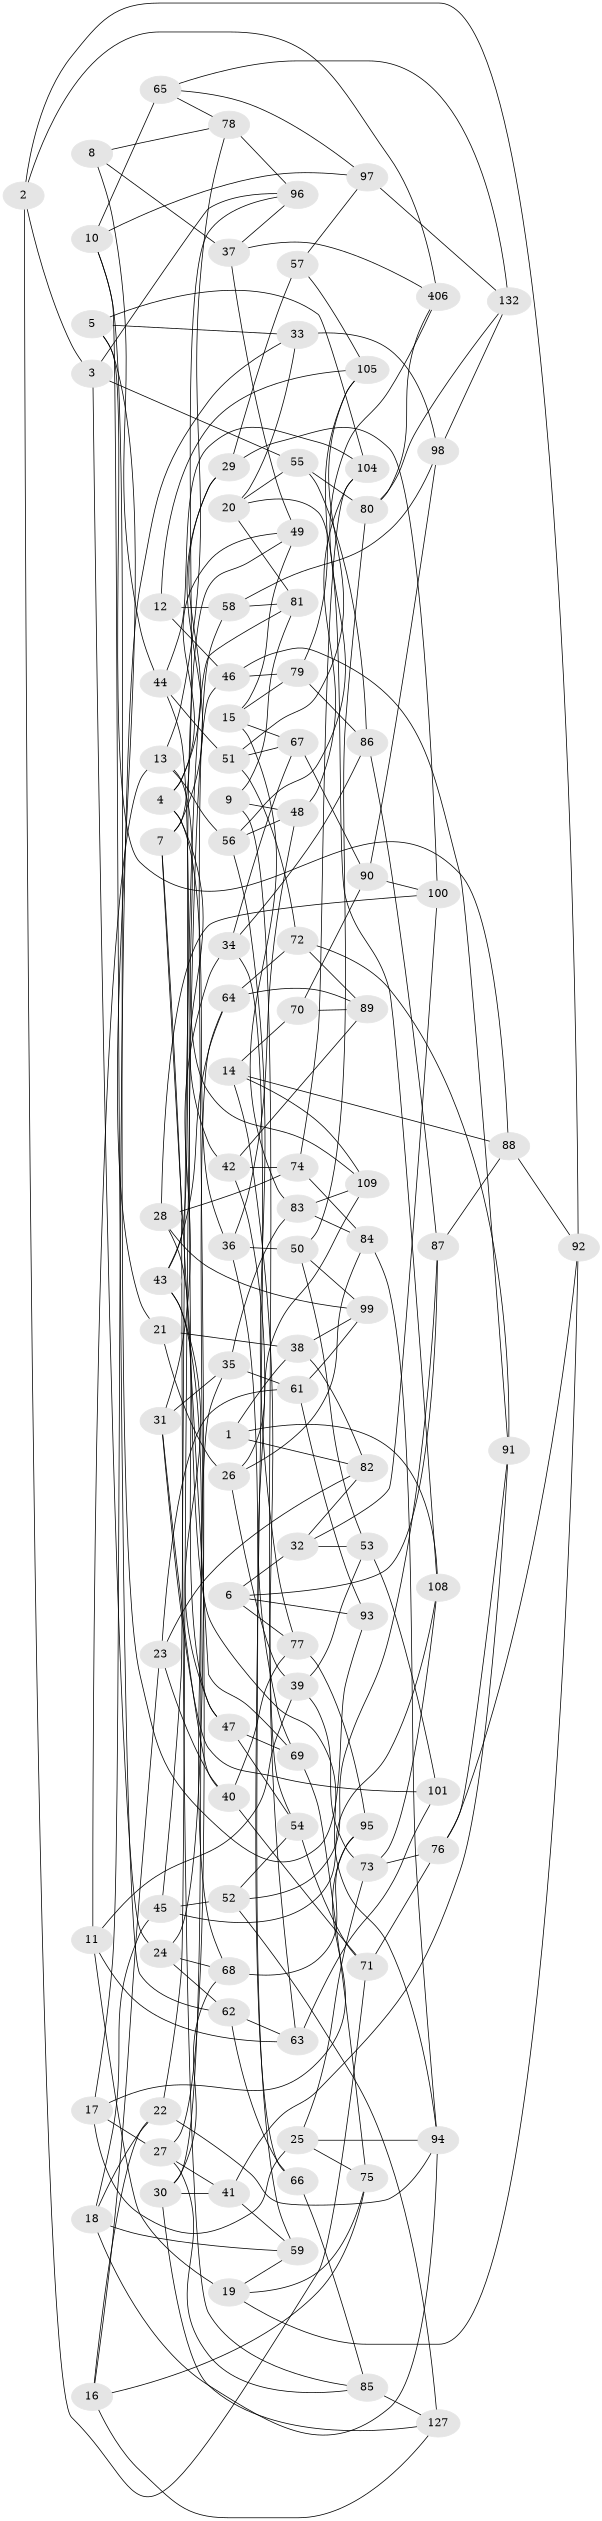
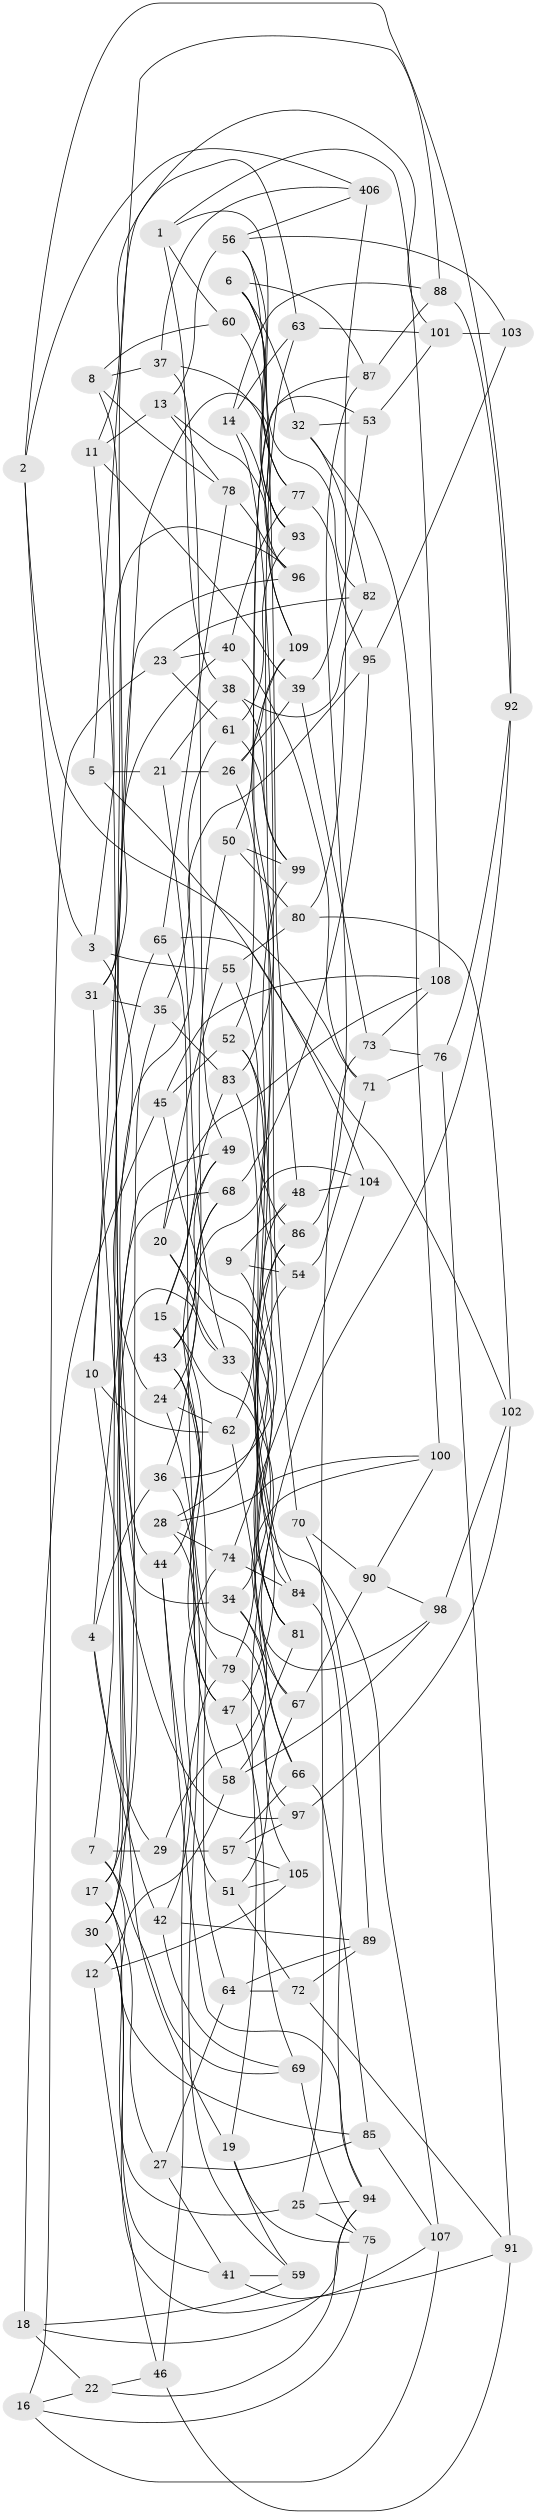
node "132": label "132" -> "102"
node "60": added
edge "5" -- "33": now "21" -- "33"
node "103": added
edge "66" -- "57": added
node "127": label "127" -> "107"
